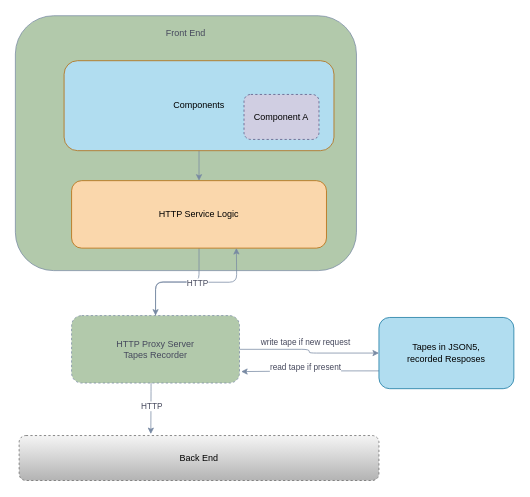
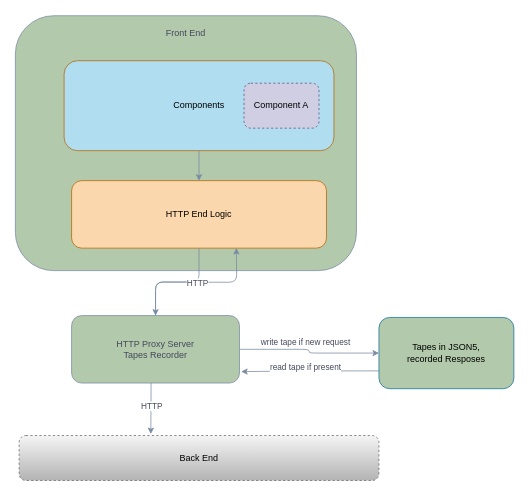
node "Component A": moved (282, 117) -> (282, 105)
node "HTTP Service Logic": label "HTTP Service Logic" -> "HTTP End Logic"
node "HTTP Proxy Server Tapes Recorder": style dashed -> solid
node "Tapes in JSON5, recorded Resposes": fillcolor #b1ddf0 -> #b2c9ab
